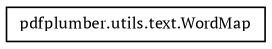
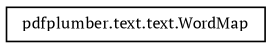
node "pdfplumber.utils.text.WordMap": label "pdfplumber.utils.text.WordMap" -> "pdfplumber.text.text.WordMap"
